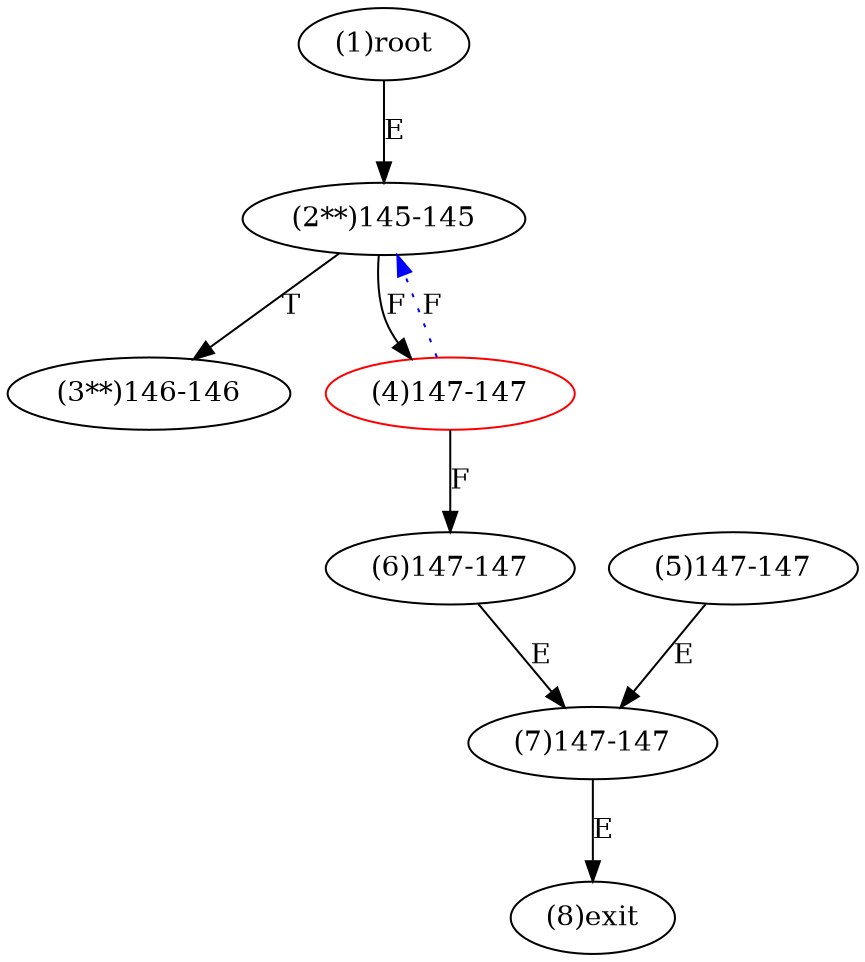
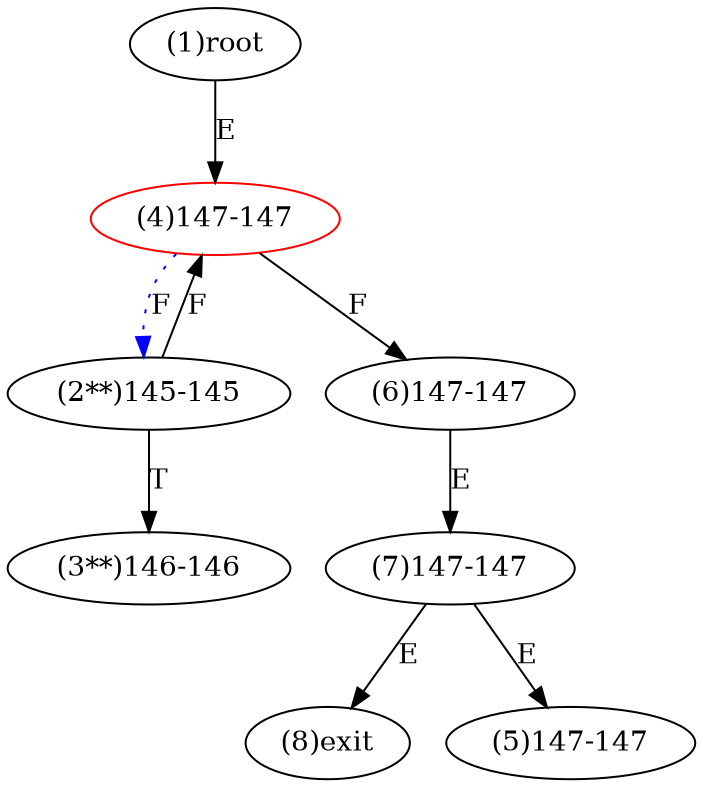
edge "(1)root" -> "(2**)145-145": now "(1)root" -> "(4)147-147"
edge "(5)147-147" -> "(7)147-147": reversed
